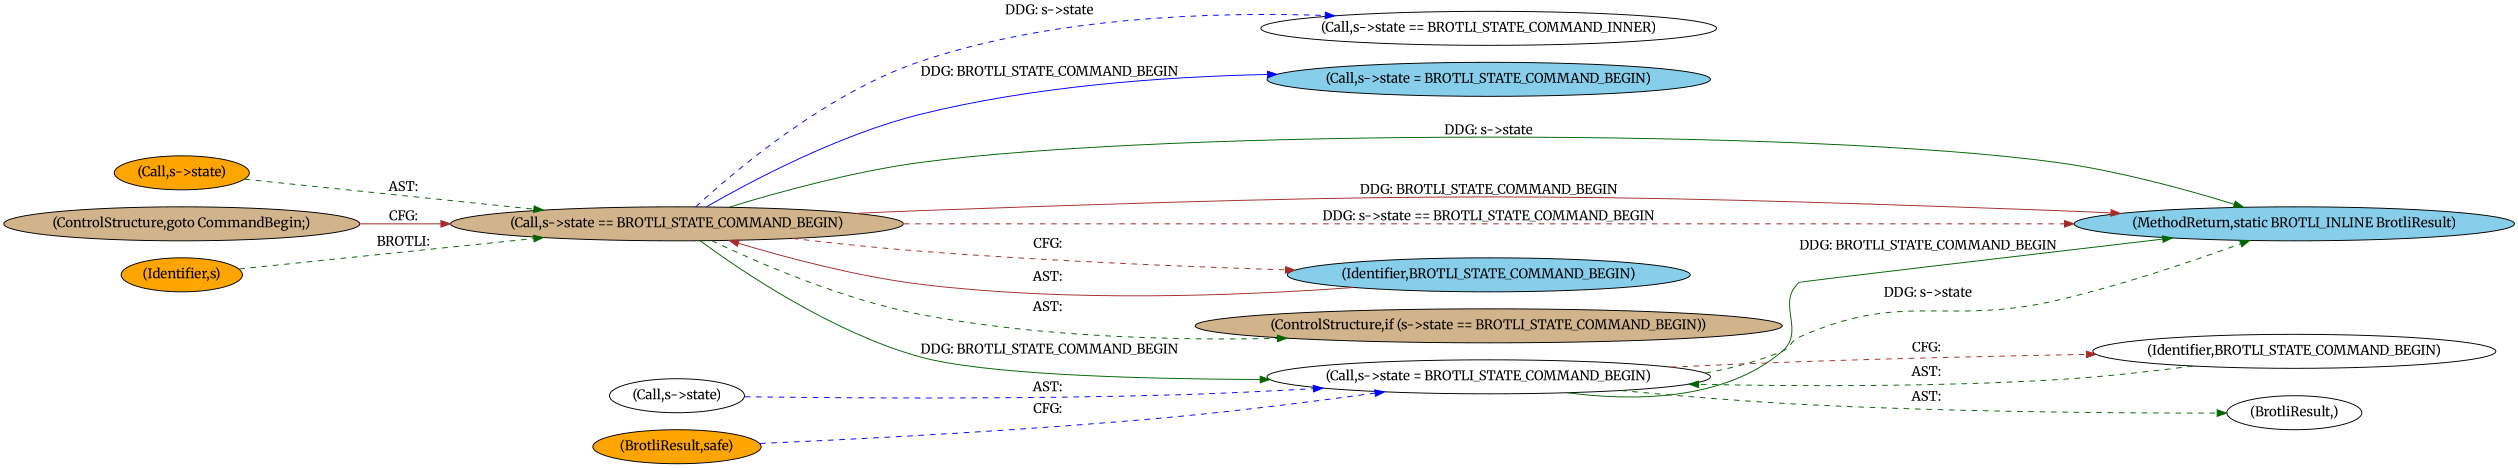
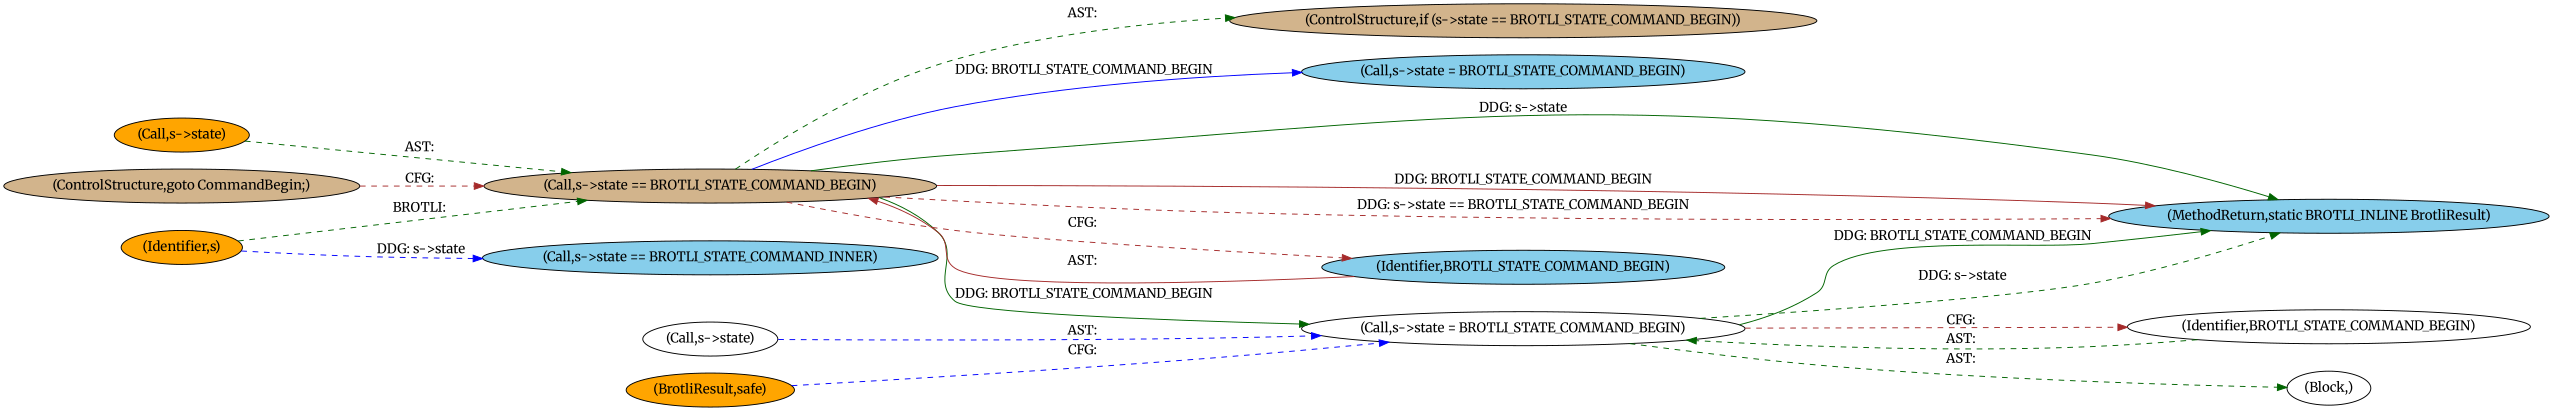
node "(Call,s->state == BROTLI_STATE_COMMAND_INNER)": fillcolor white -> skyblue
edge "(Call,s->state == BROTLI_STATE_COMMAND_BEGIN)" -> "(Call,s->state == BROTLI_STATE_COMMAND_INNER)": now "(Identifier,s)" -> "(Call,s->state == BROTLI_STATE_COMMAND_INNER)"
edge "(ControlStructure,goto CommandBegin;)" -> "(Call,s->state == BROTLI_STATE_COMMAND_BEGIN)": style solid -> dashed
node "(BrotliResult,)": label "(BrotliResult,)" -> "(Block,)"
